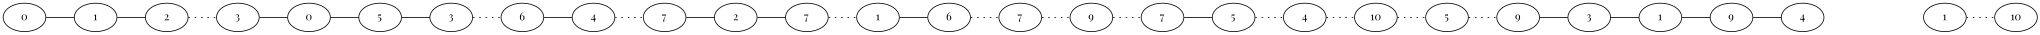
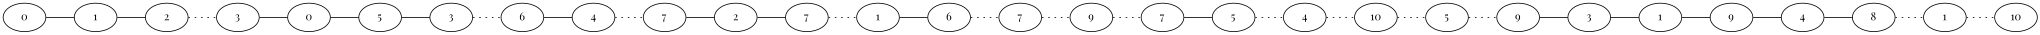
node "8": added
